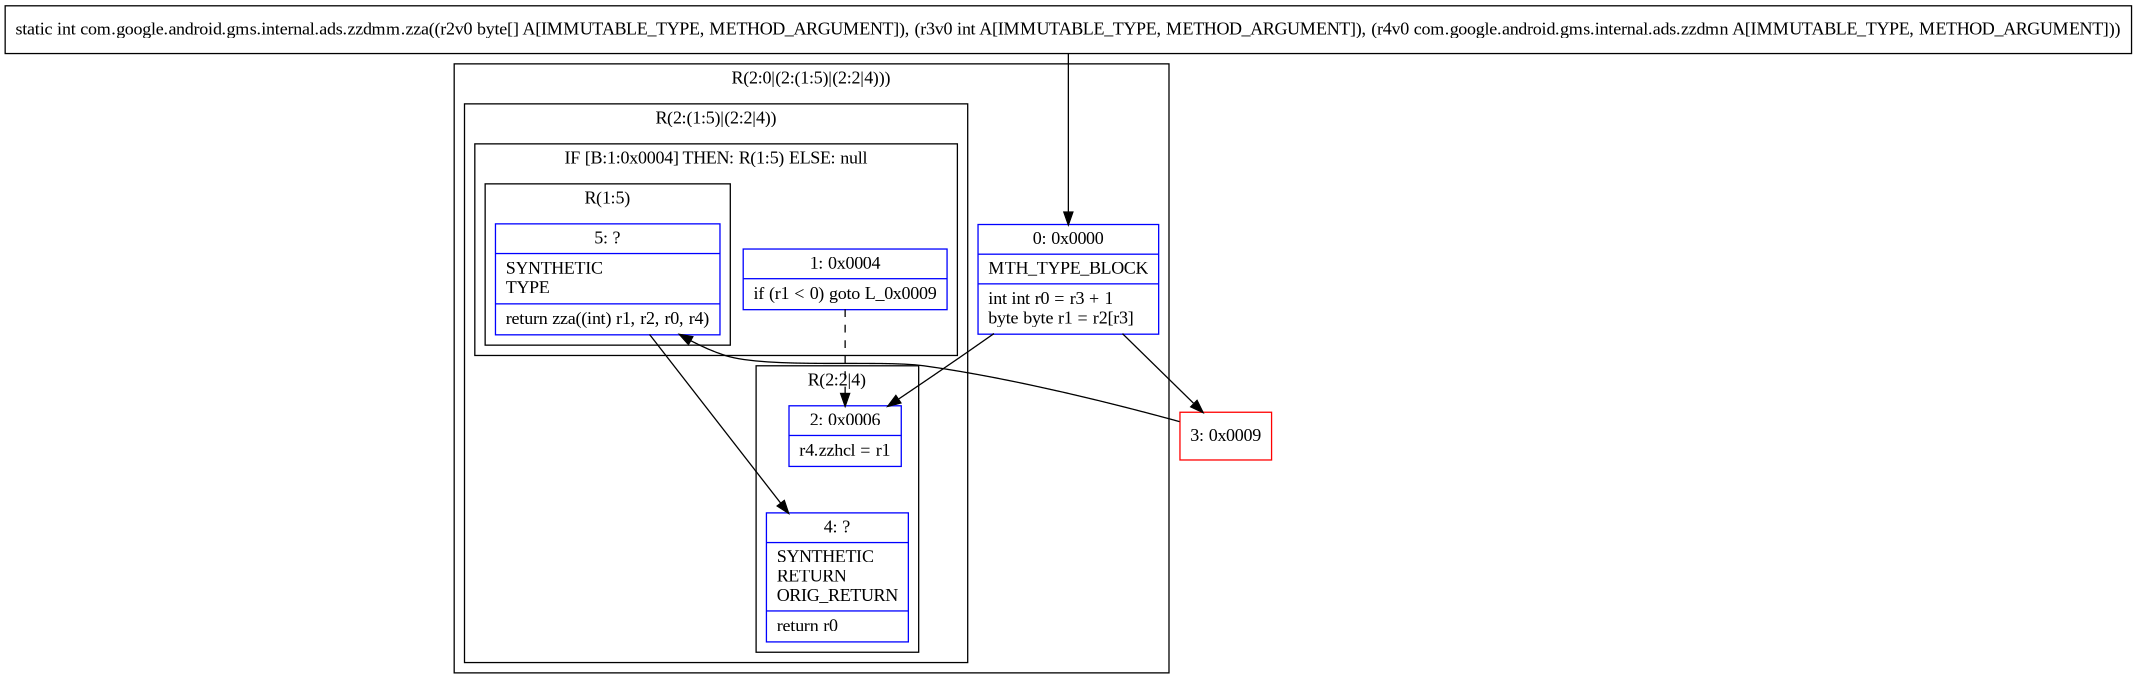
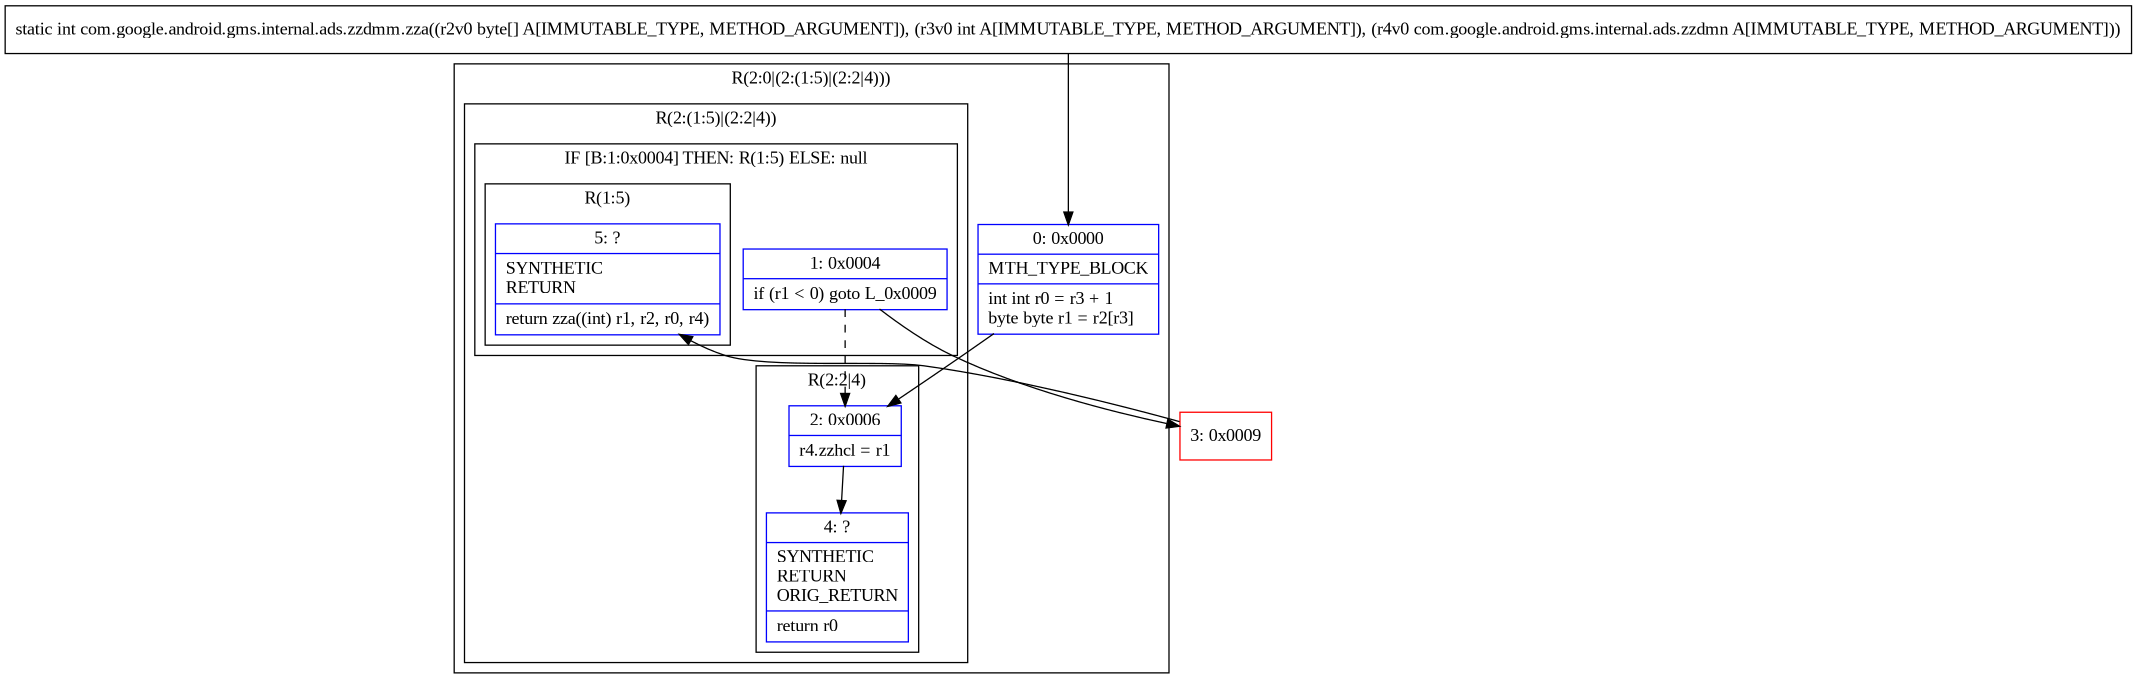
node "5: ?": text "TYPE" -> "RETURN"
edge "0: 0x0000" -> "3: 0x0009": now "1: 0x0004" -> "3: 0x0009"
edge "5: ?" -> "4: ?": now "2: 0x0006" -> "4: ?"
